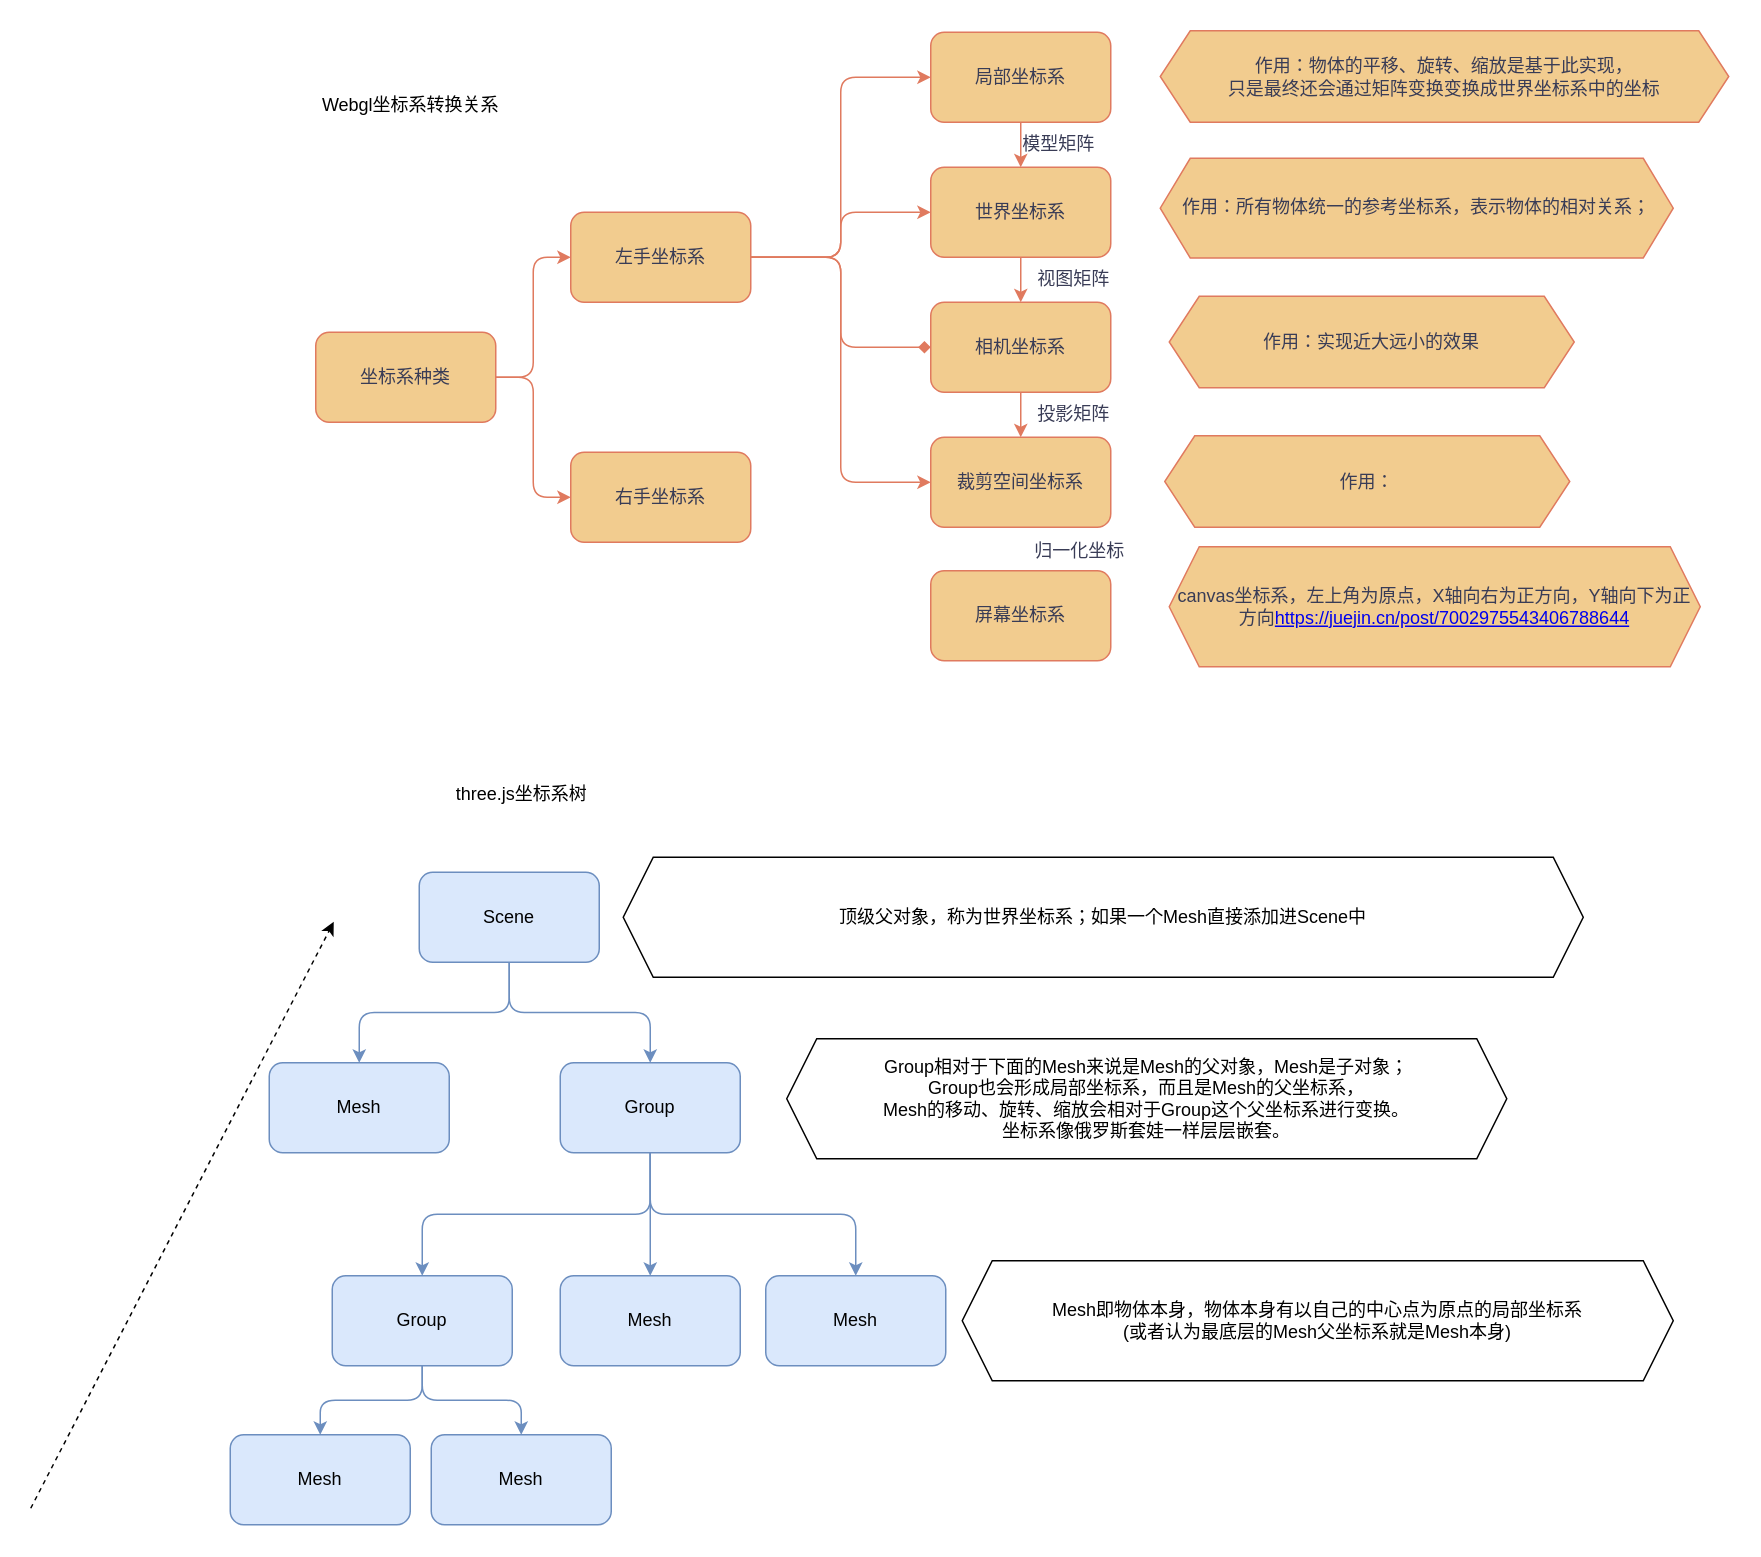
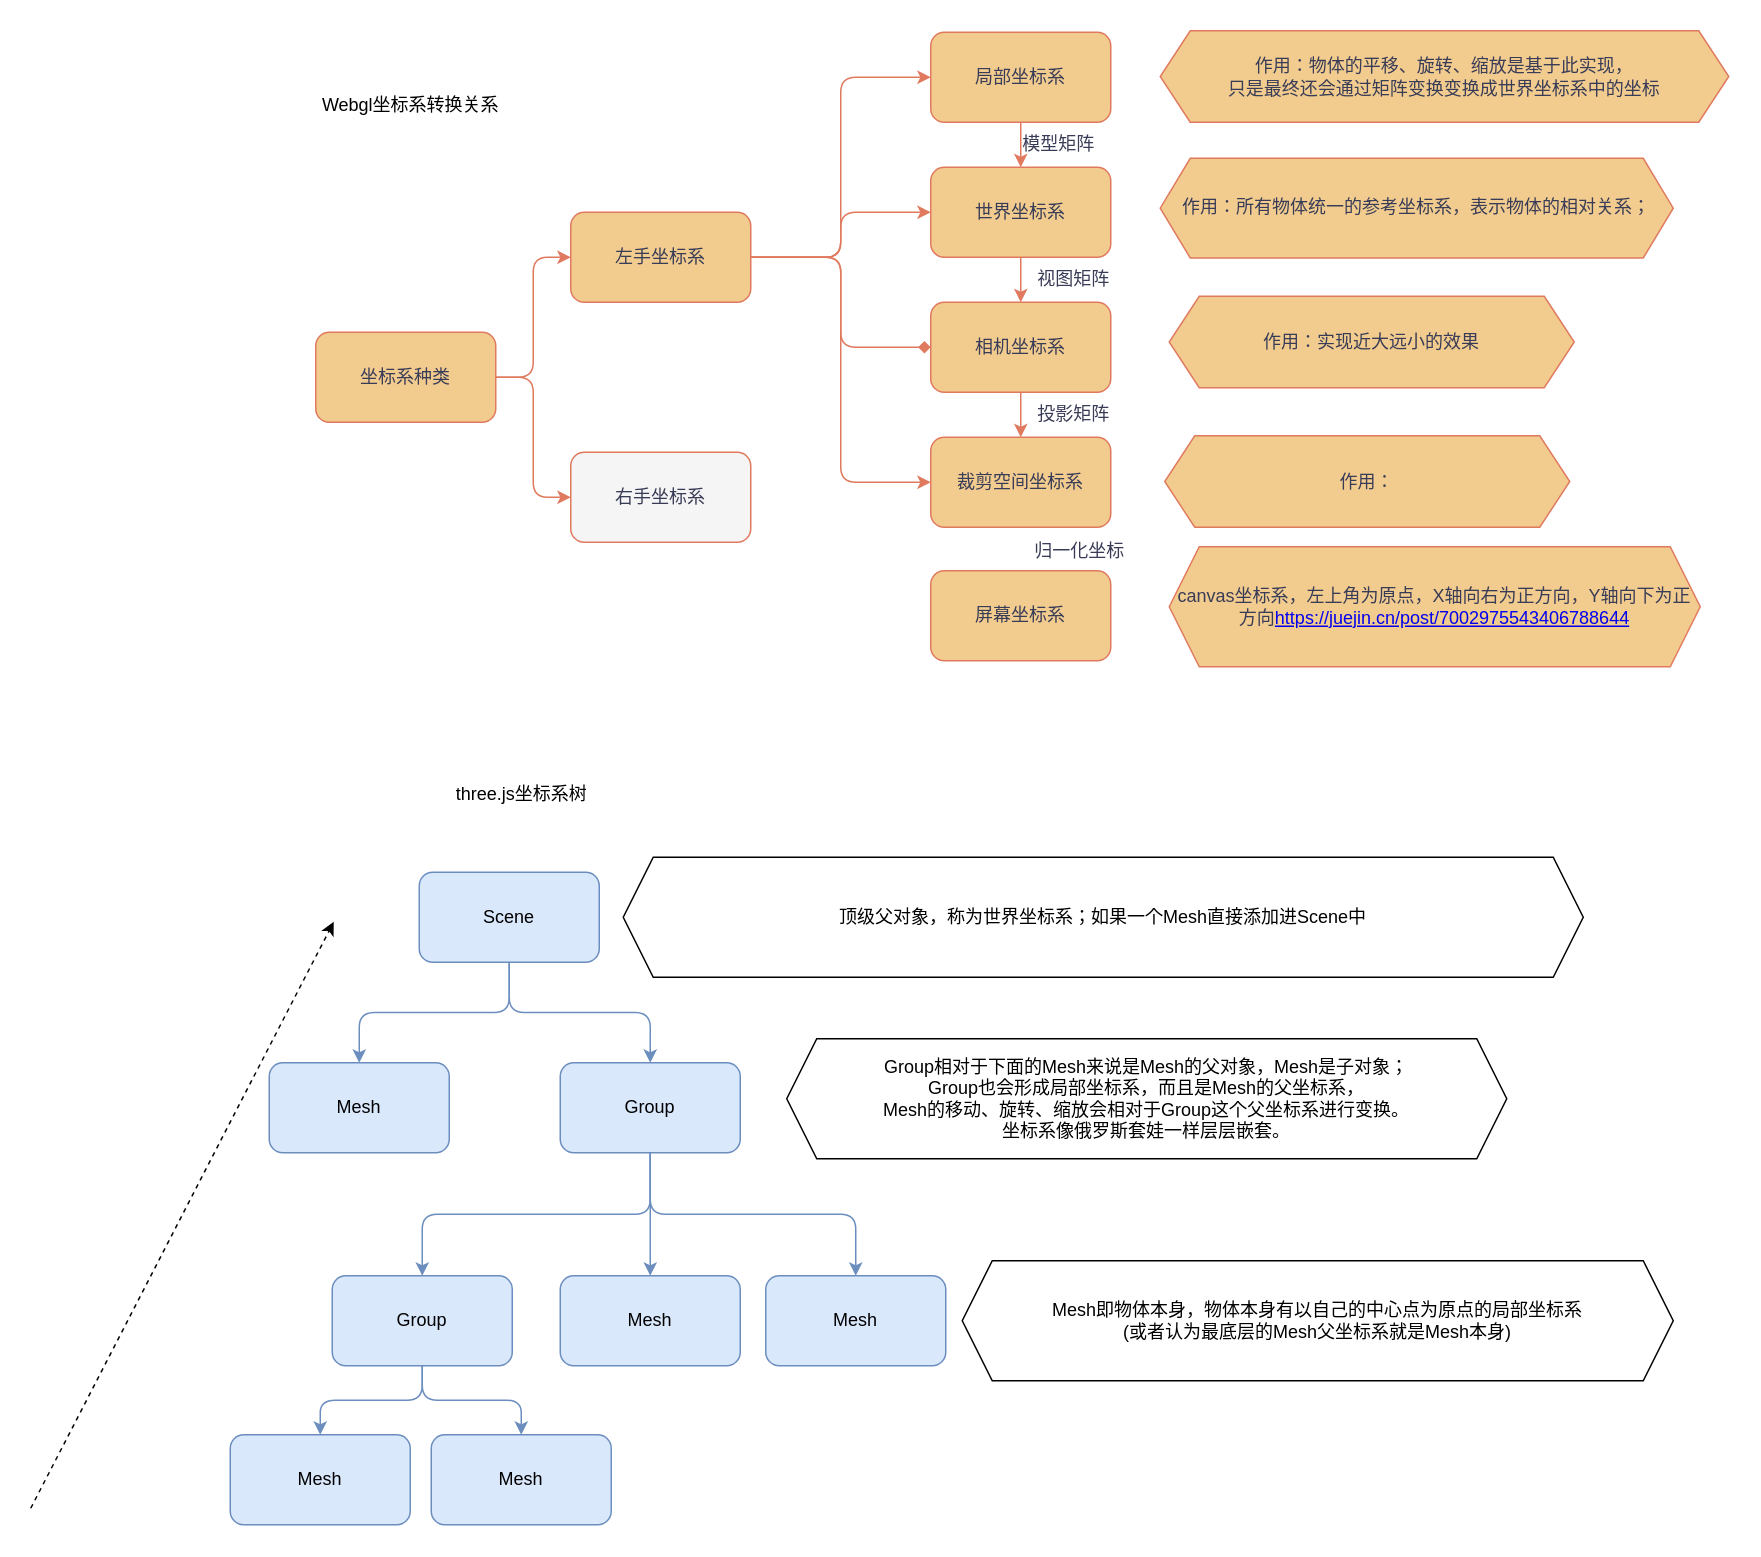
node "右手坐标系": fillcolor #f2cc8f -> #f5f5f5
